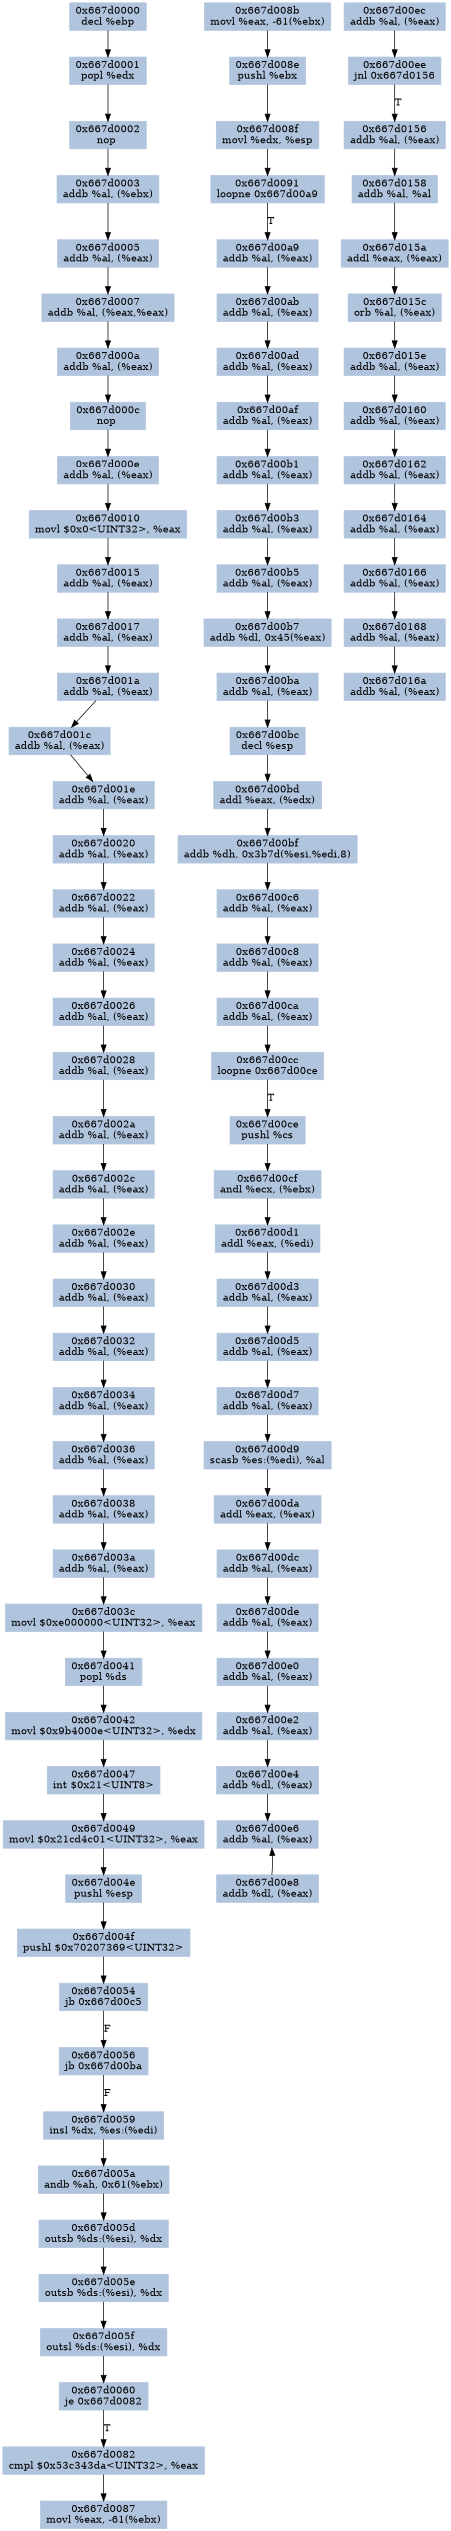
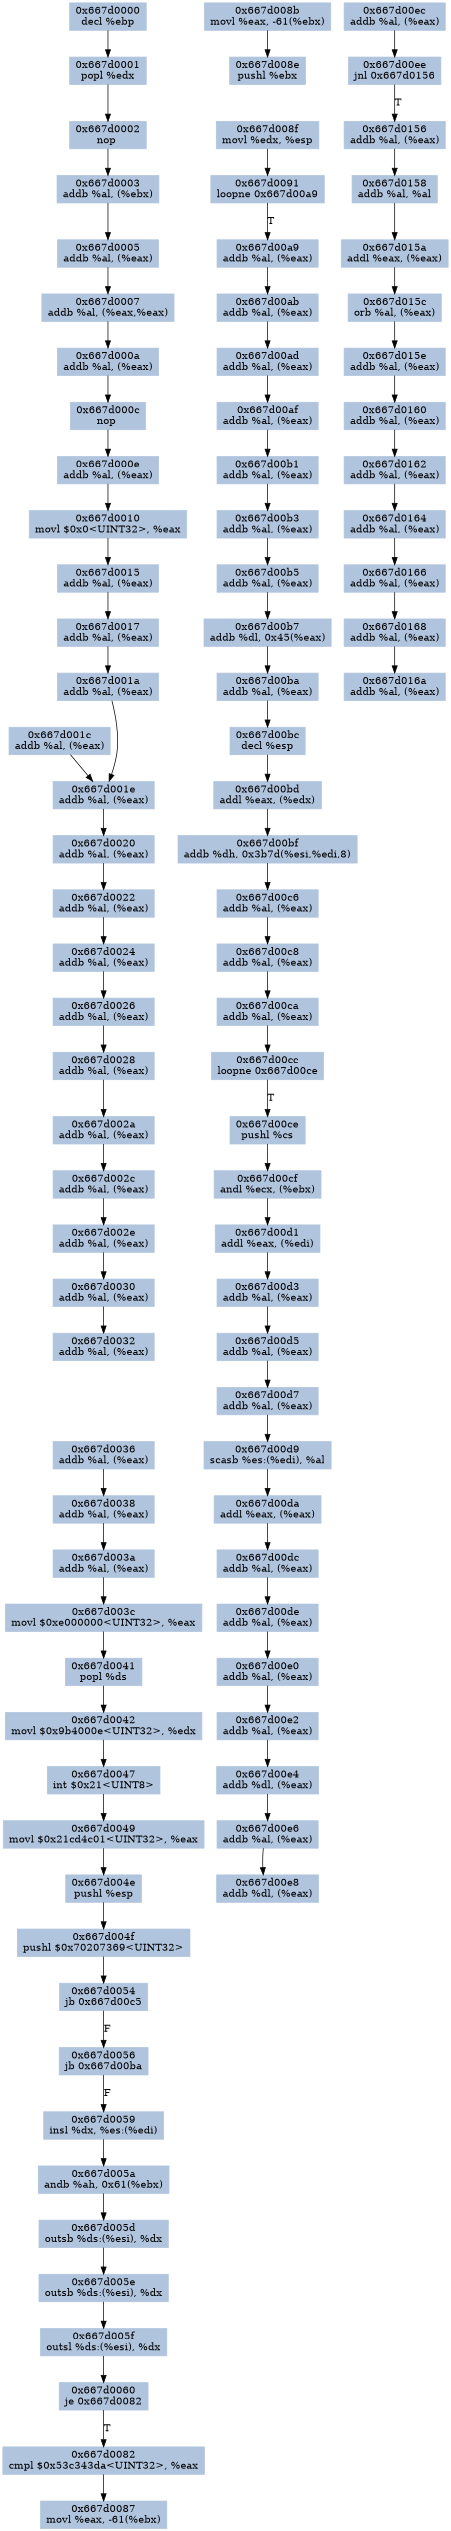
edge "0x667d008e pushl %ebx" -> "0x667d008f movl %edx, %esp": removed
edge "0x667d001a addb %al, (%eax)" -> "0x667d001c addb %al, (%eax)": now "0x667d001a addb %al, (%eax)" -> "0x667d001e addb %al, (%eax)"
node "0x667d0034 addb %al, (%eax)": removed
edge "0x667d00e8 addb %dl, (%eax)" -> "0x667d00e6 addb %al, (%eax)": reversed
